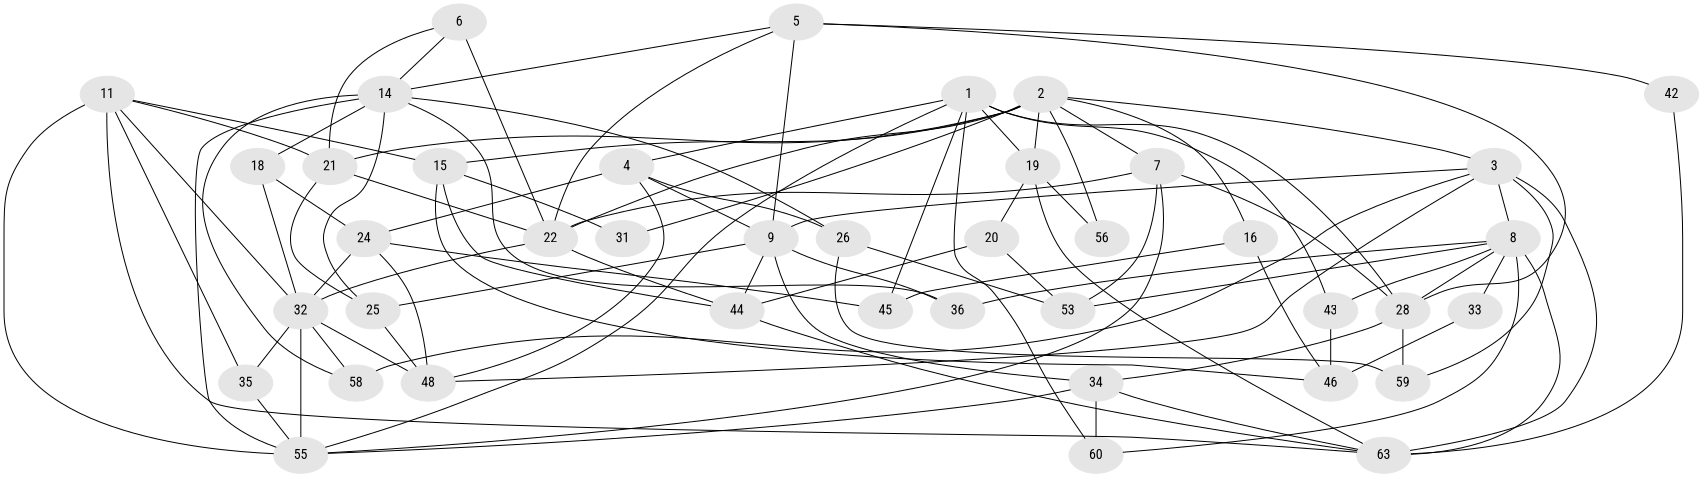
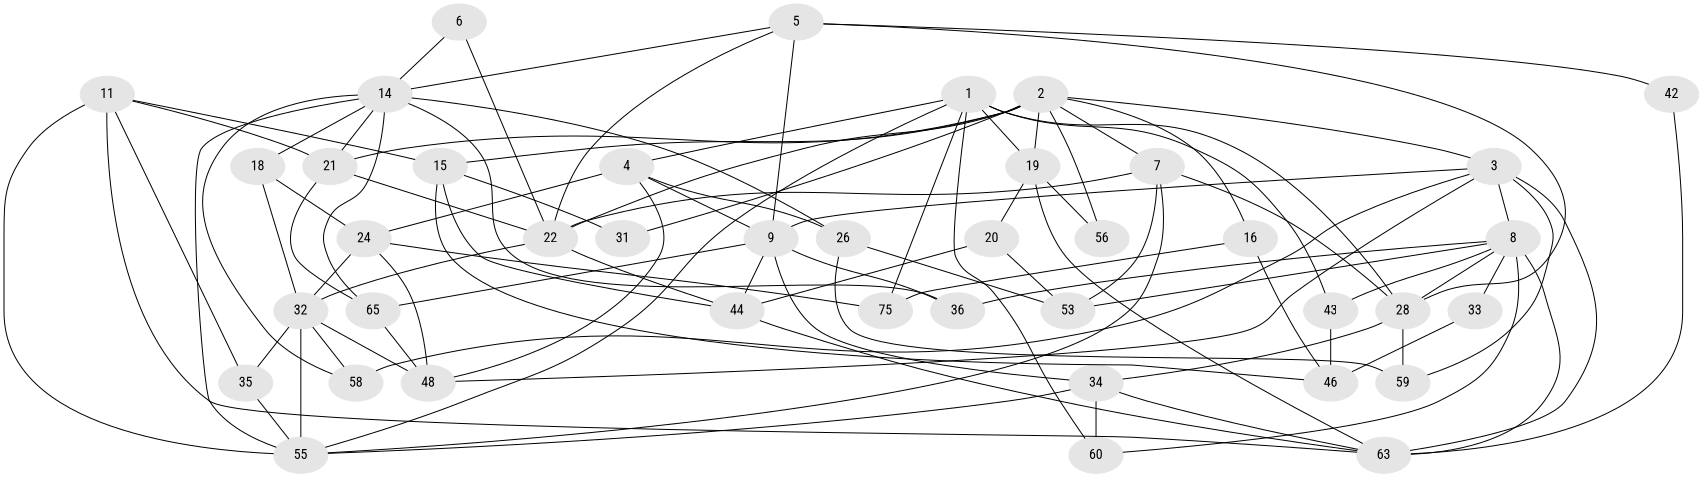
edge "6" -- "21": now "14" -- "21"
edge "11" -- "32": removed
node "25": label "25" -> "65"
node "45": label "45" -> "75"
